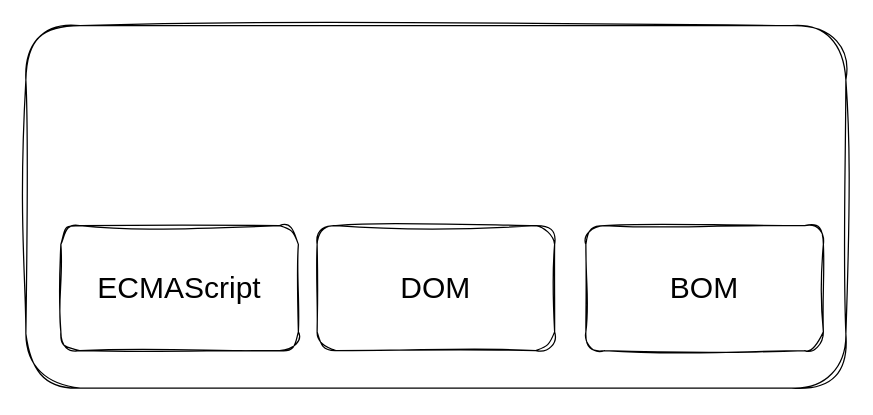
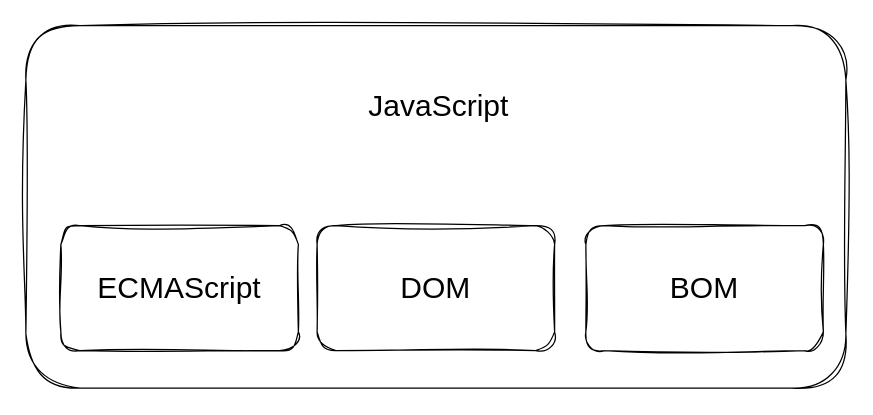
node "JavaScript": added
